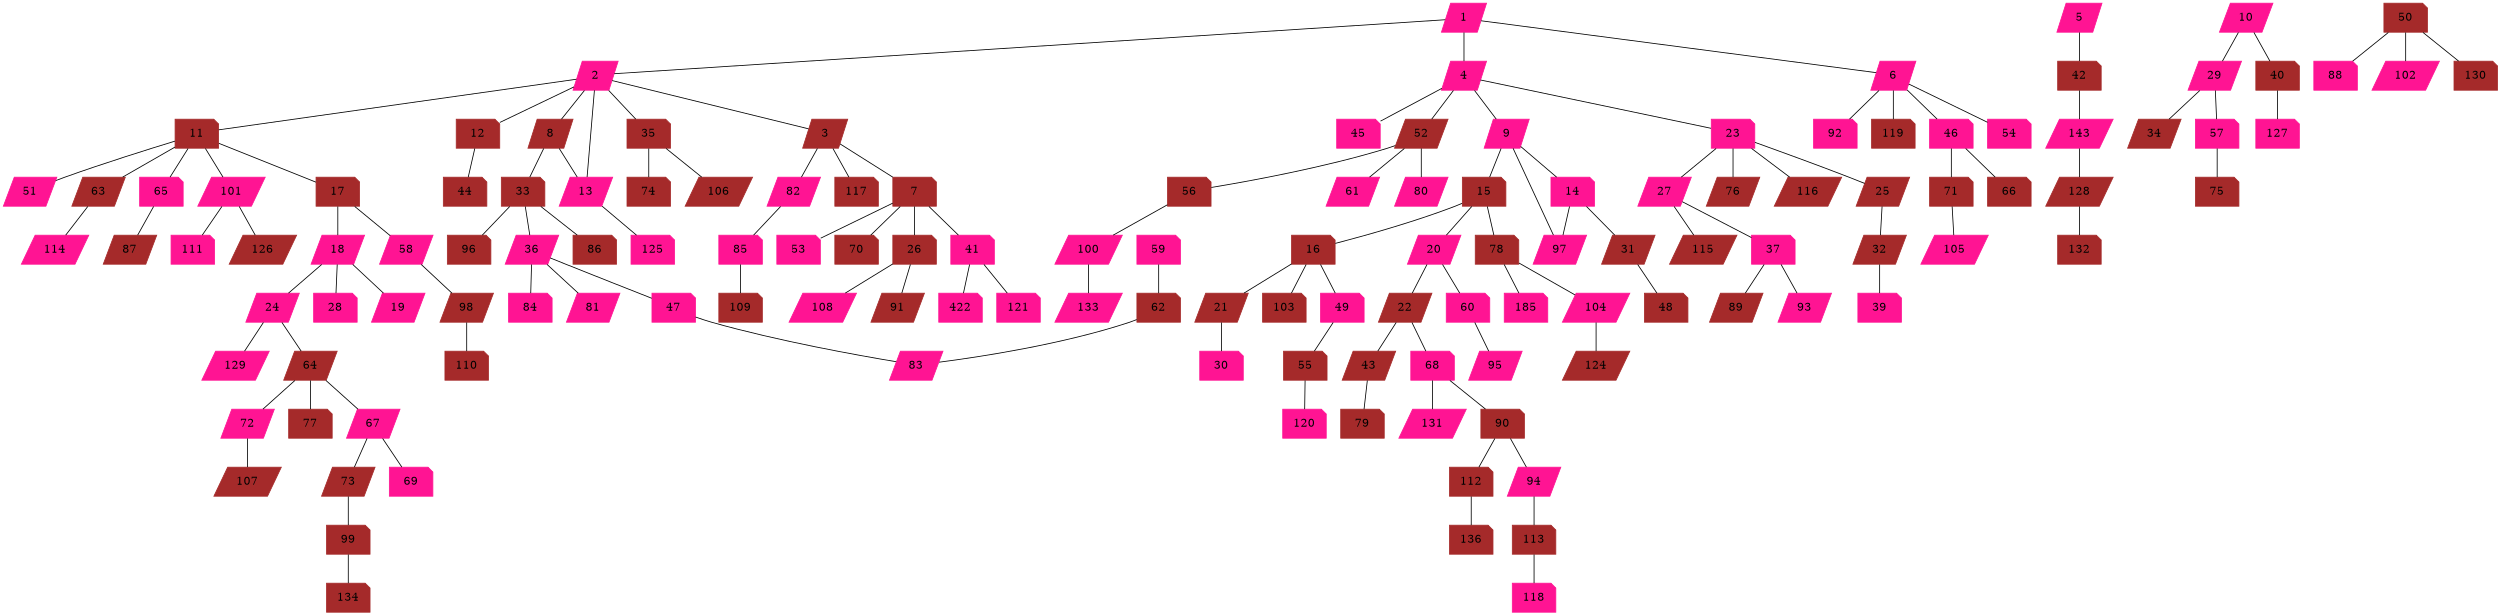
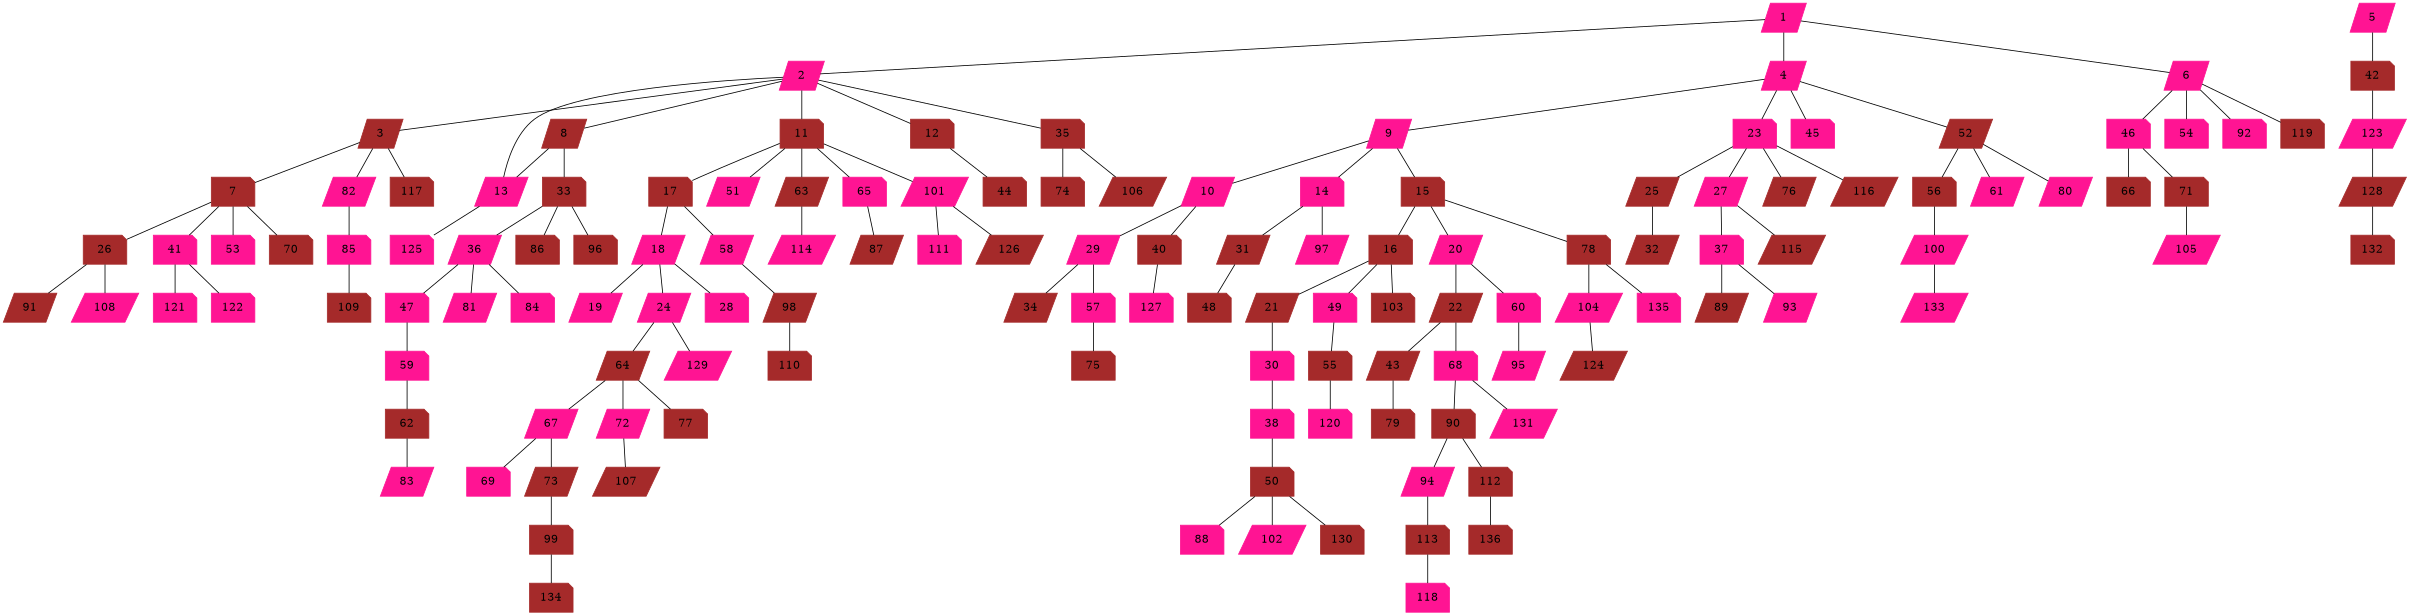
node "143": label "143" -> "123"
edge "9" -- "97": now "9" -- "10"
node "422": label "422" -> "122"
node "185": label "185" -> "135"
node "39": removed
edge "47" -- "83": now "47" -- "59"
node "38": added
